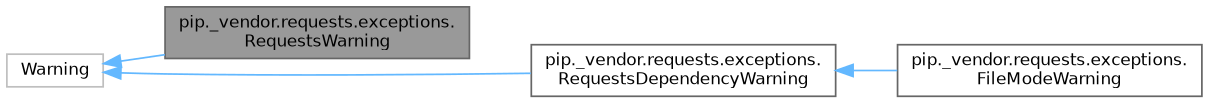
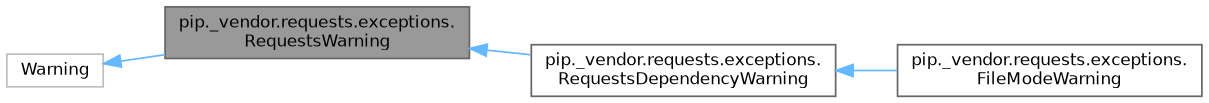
edge "pip._vendor.requests.exceptions. RequestsDependencyWarning" -> "Warning": now "pip._vendor.requests.exceptions. RequestsDependencyWarning" -> "pip._vendor.requests.exceptions. RequestsWarning"
